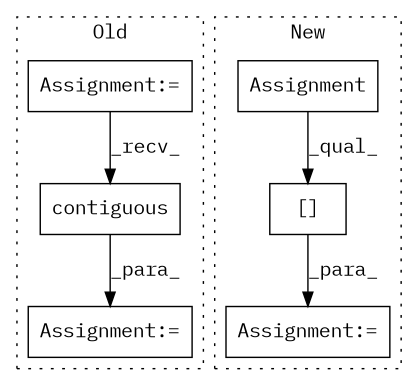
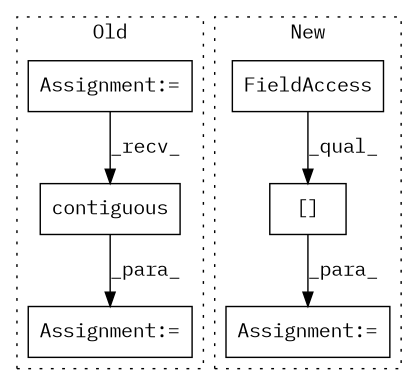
node "Assignment": label "Assignment" -> "FieldAccess"
